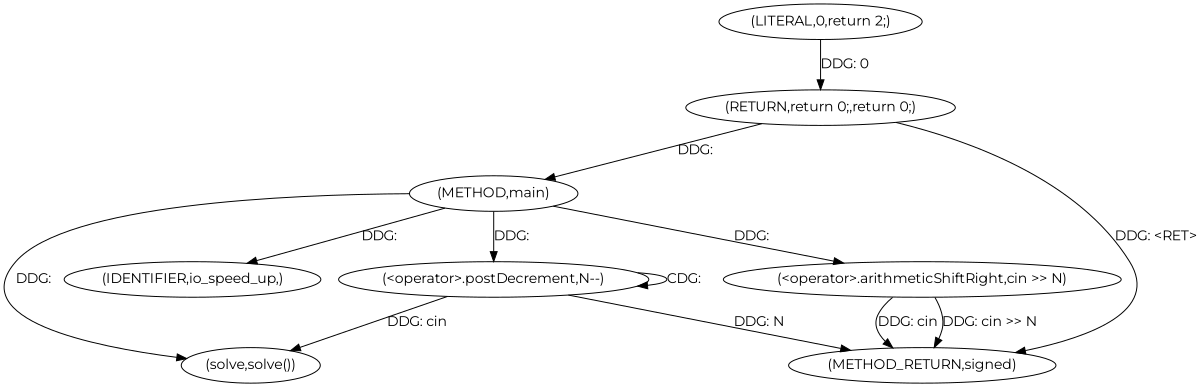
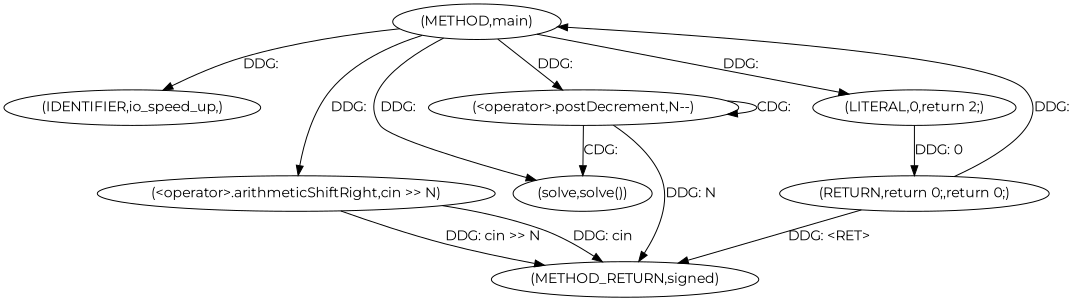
edge "(METHOD,main)" -> "(LITERAL,0,return 2;)": added, label "DDG:"
edge "(<operator>.postDecrement,N--)" -> "(solve,solve())": label "DDG: cin" -> "CDG: "
